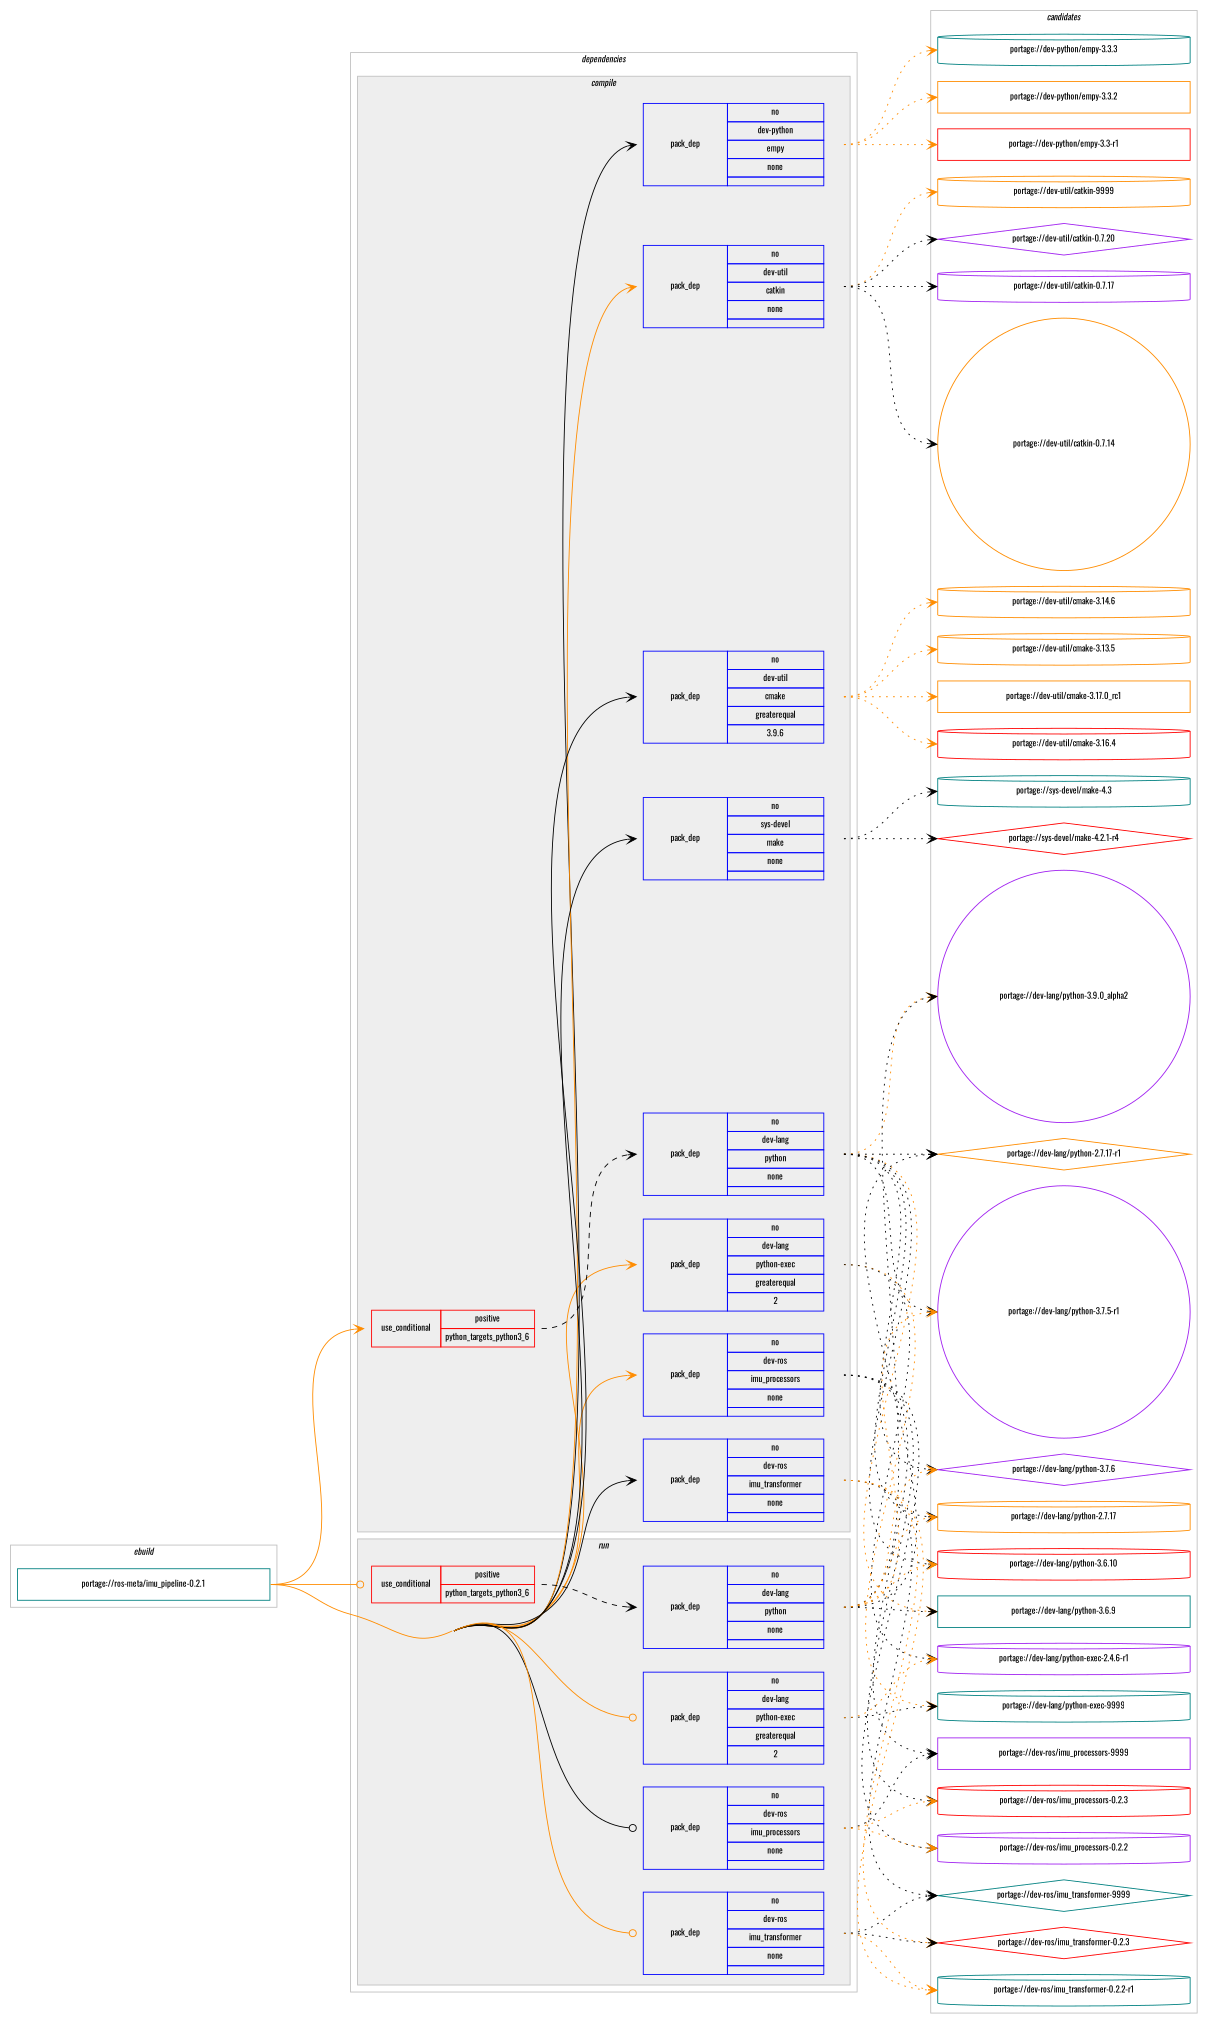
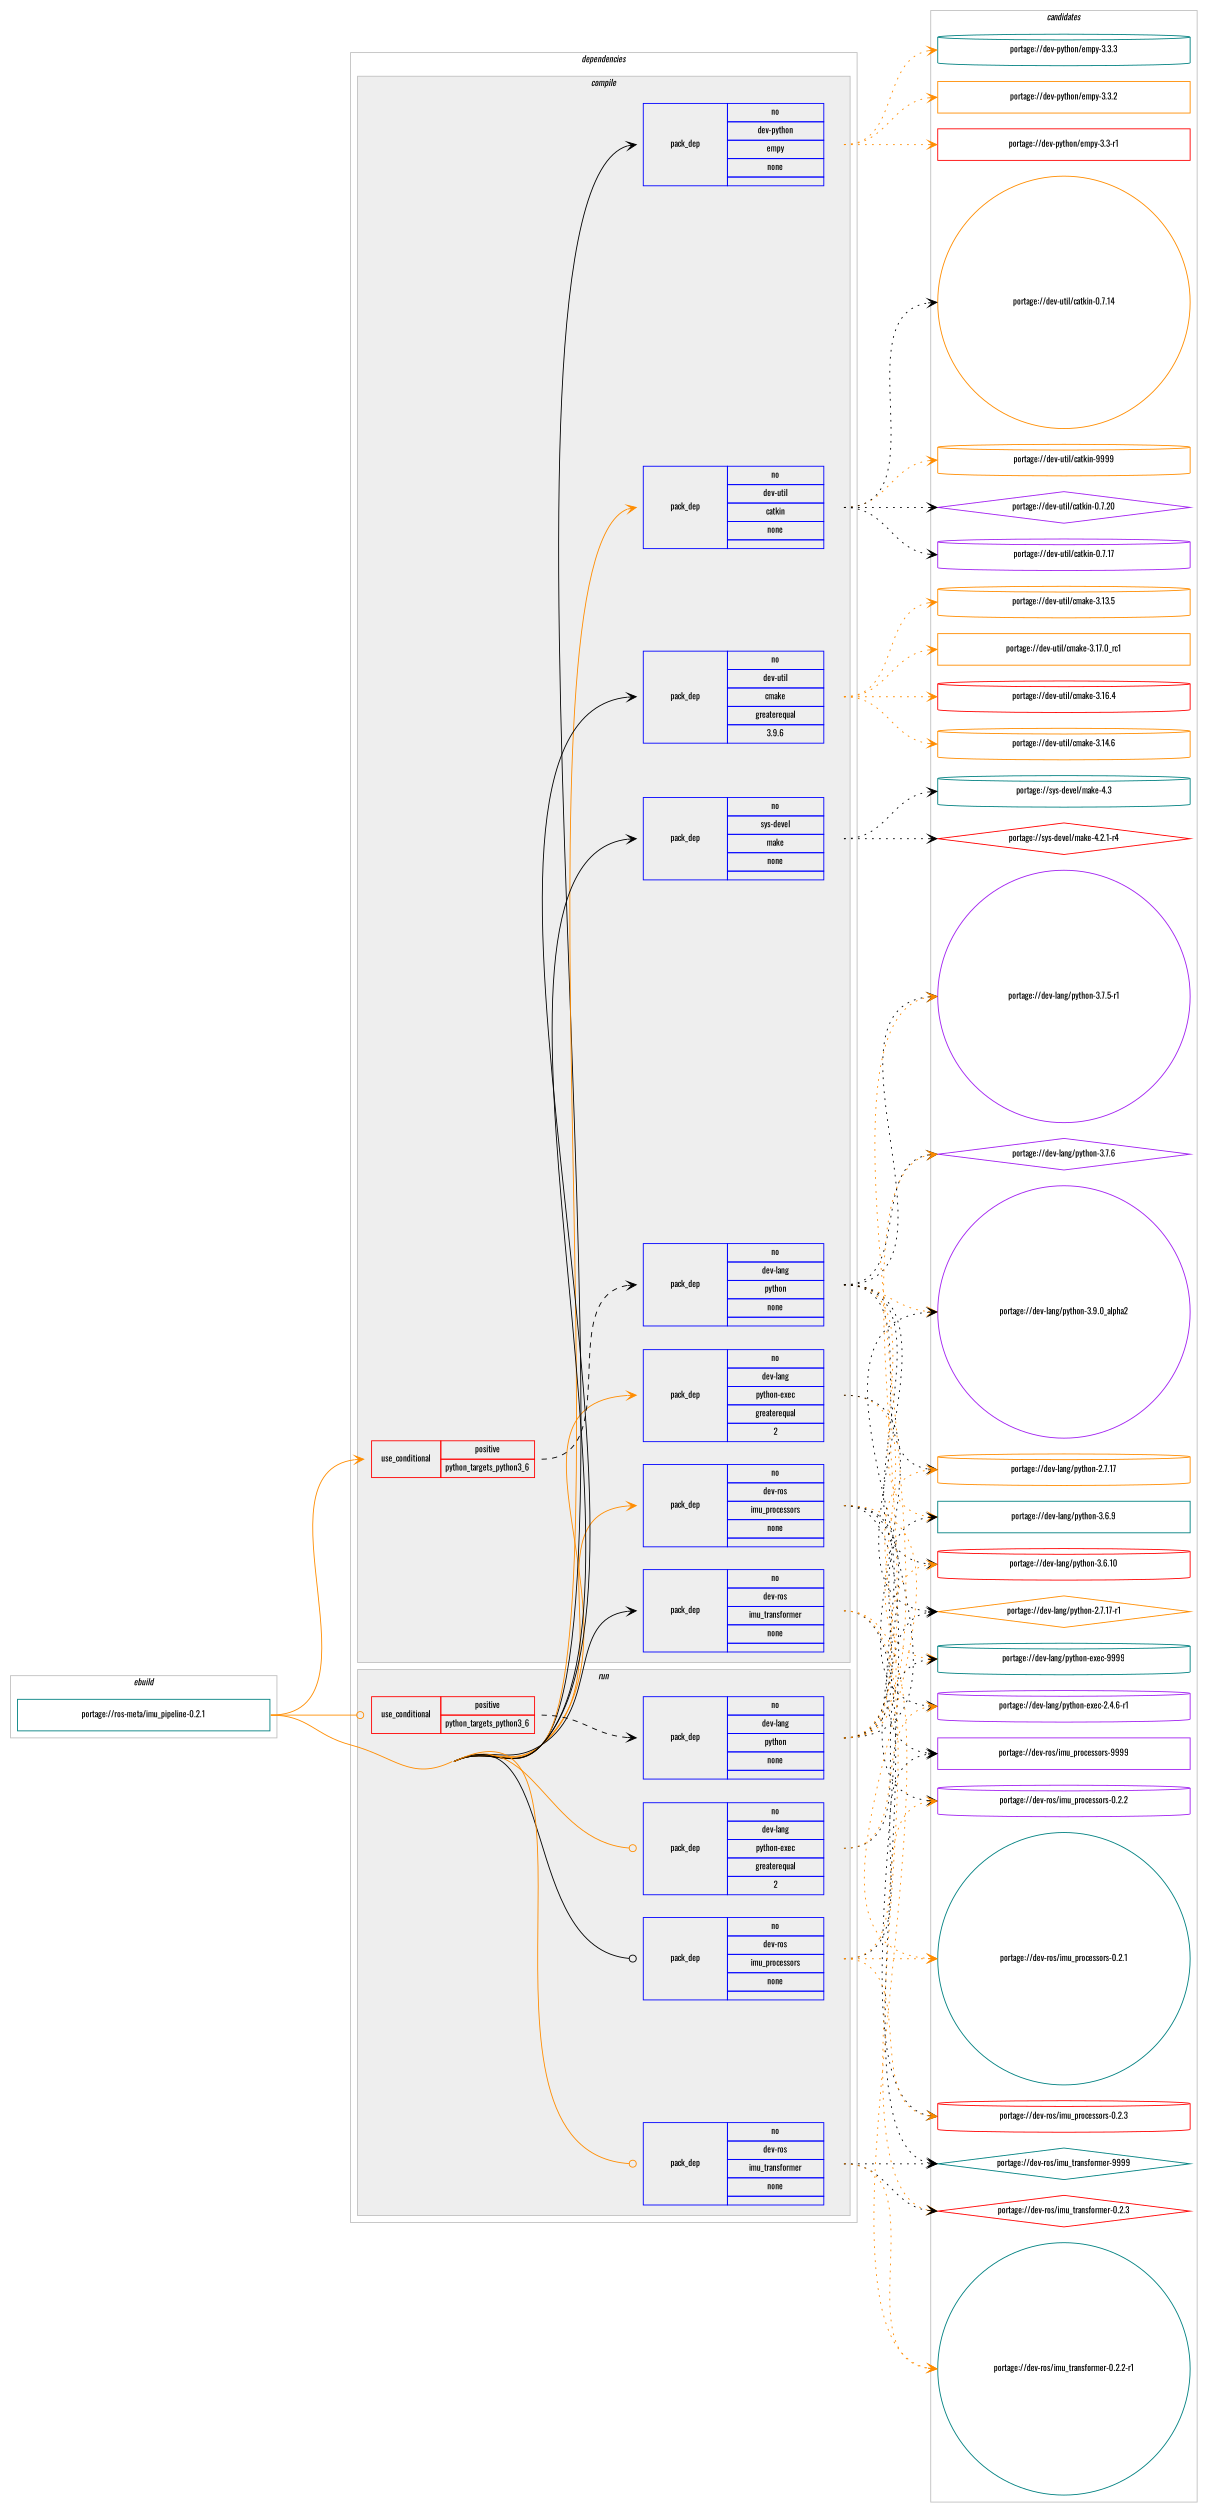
node "portage://dev-ros/imu_processors-0.2.1": added
node "portage://dev-ros/imu_transformer-0.2.2-r1": shape cylinder -> circle
